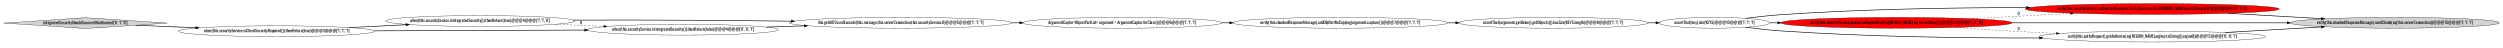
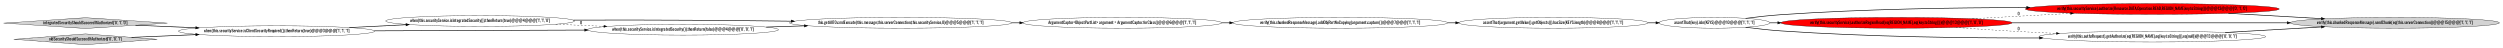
node "oldSecurityShouldSucceedIfAuthorized['0', '0', '1']": added
